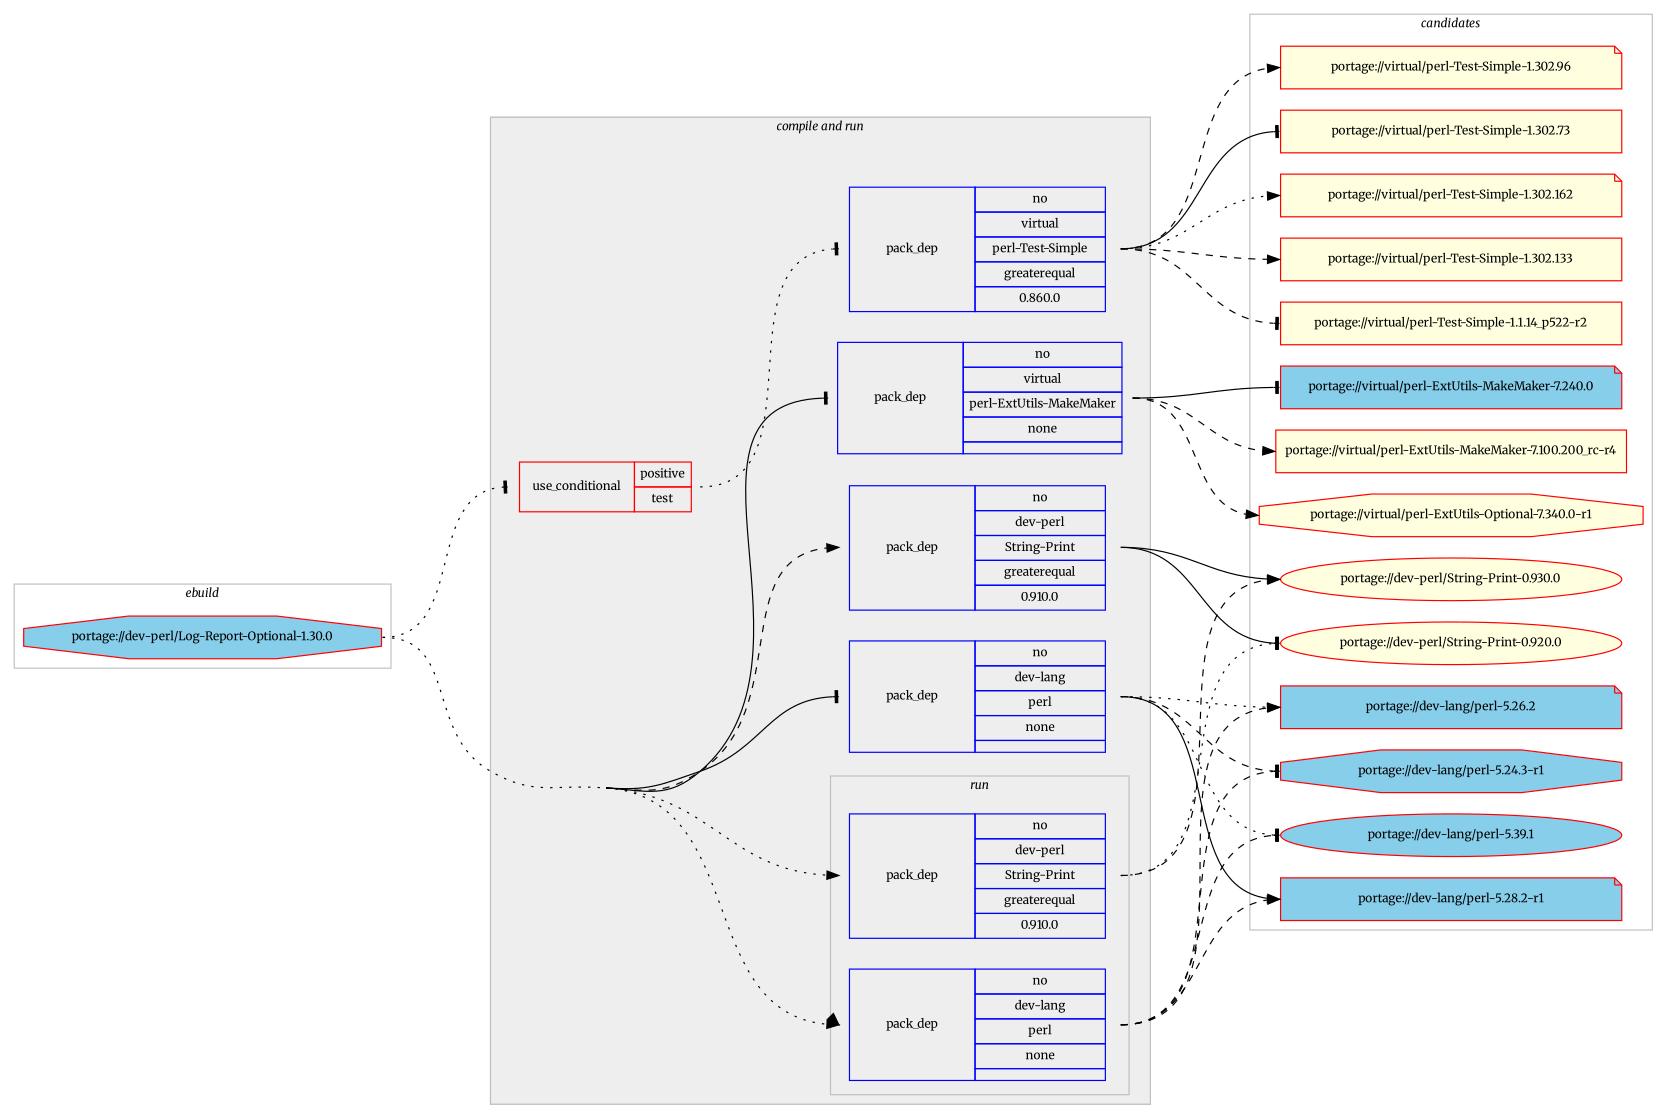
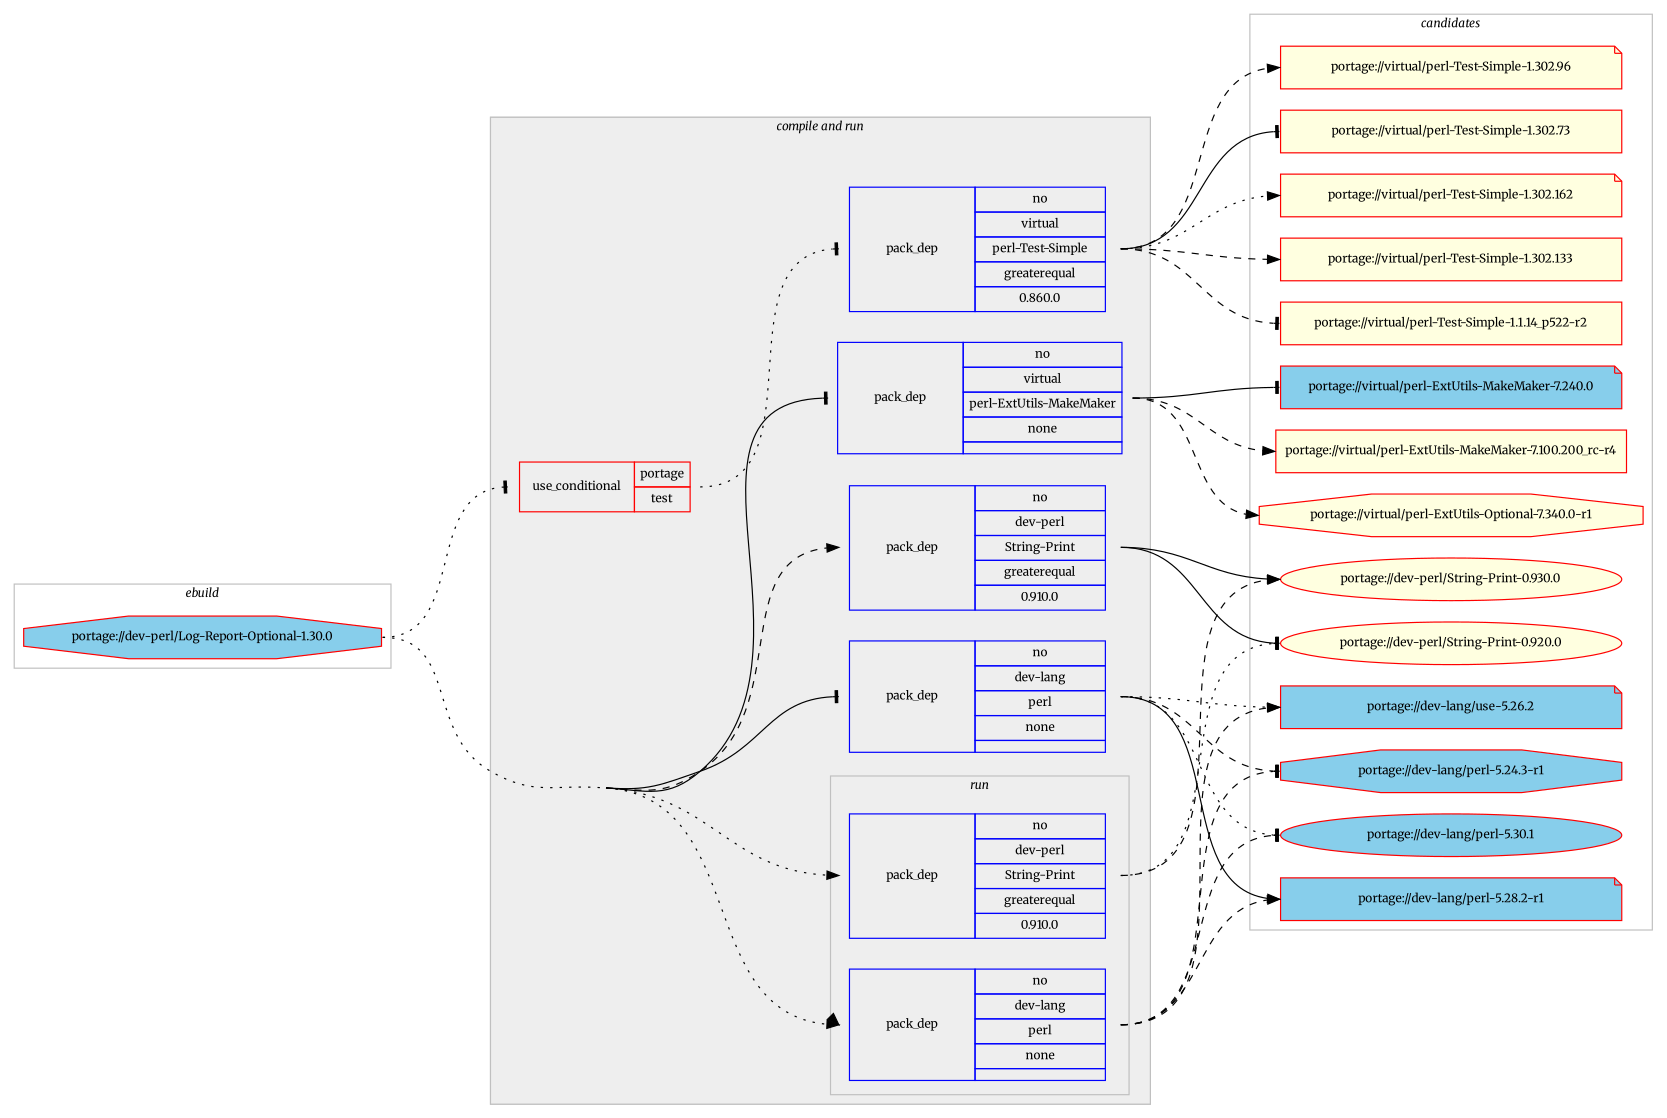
node "use_conditional": text "positive" -> "portage"
node "portage://dev-lang/perl-5.26.2": label "portage://dev-lang/perl-5.26.2" -> "portage://dev-lang/use-5.26.2"
node "portage://dev-lang/perl-5.39.1": label "portage://dev-lang/perl-5.39.1" -> "portage://dev-lang/perl-5.30.1"
